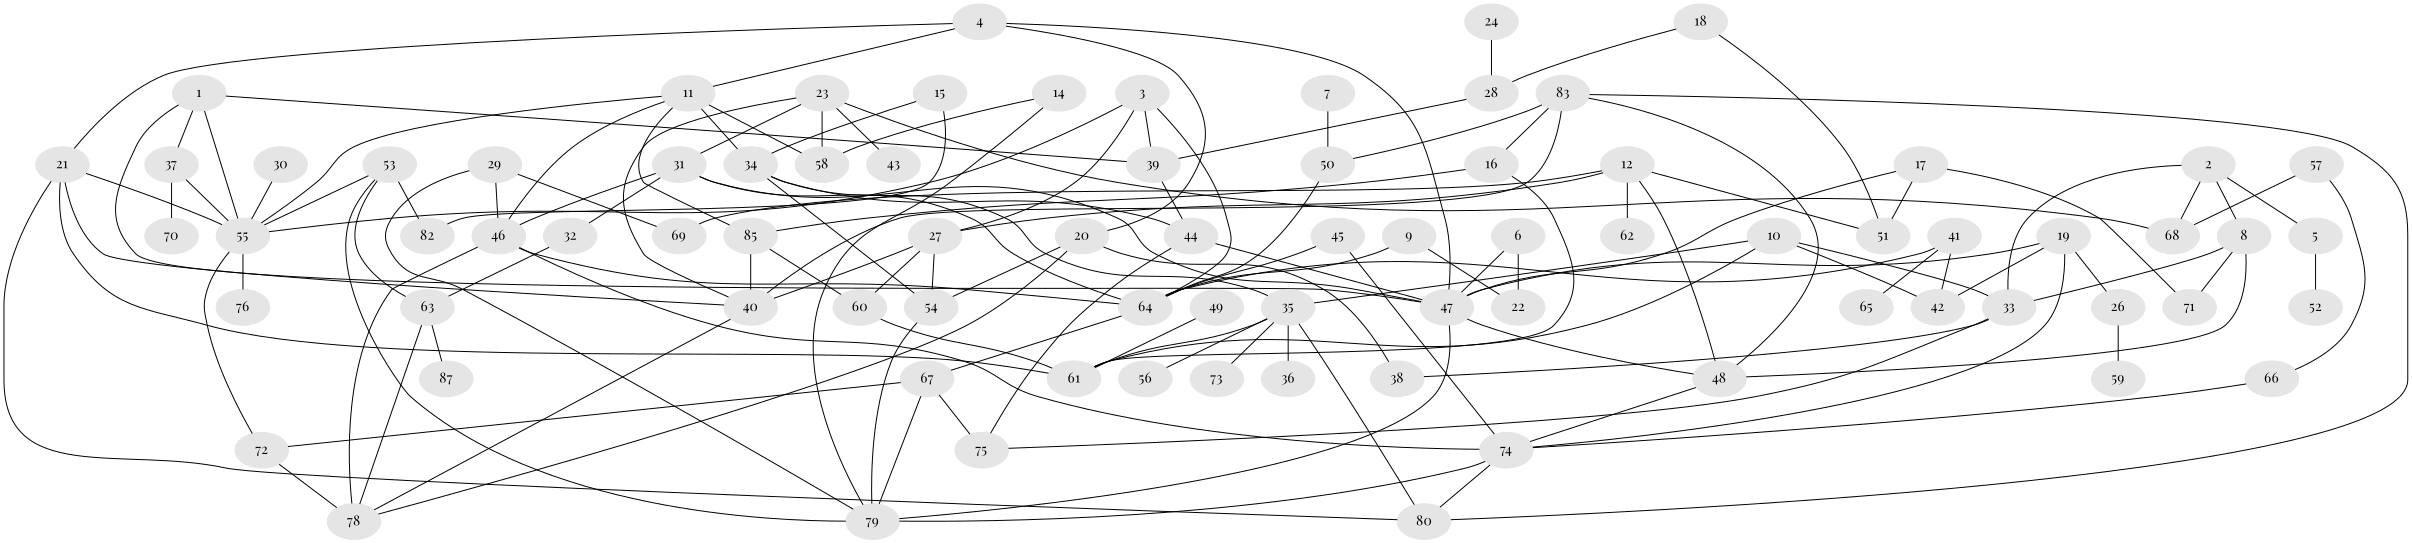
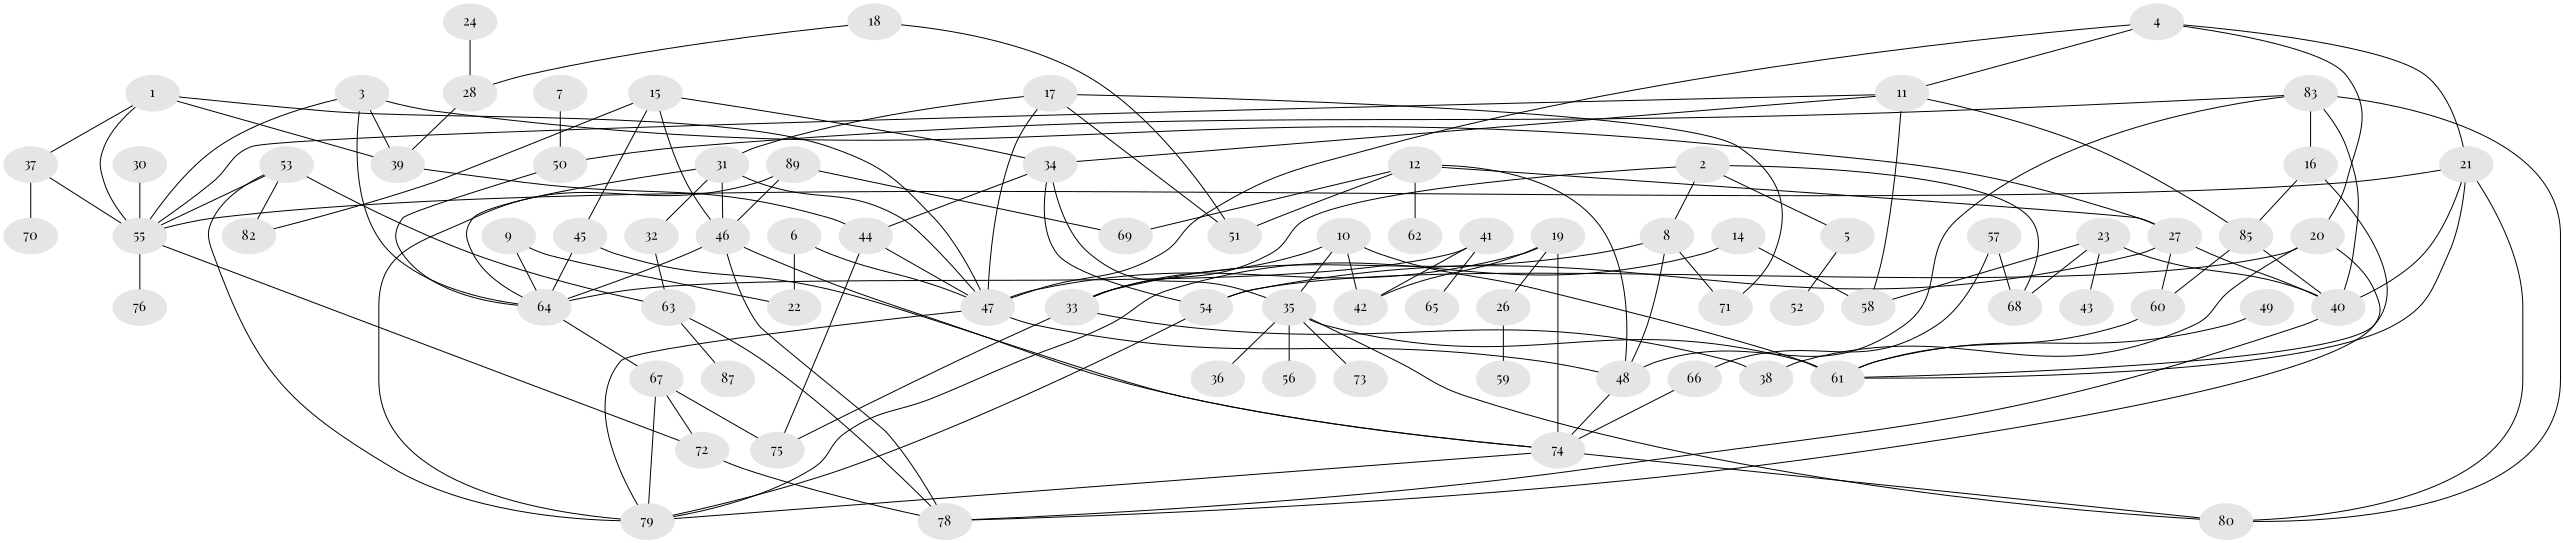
edge "23" -- "31": now "17" -- "31"
edge "11" -- "46": now "15" -- "46"
node "29": label "29" -> "89"
edge "15" -- "45": added
